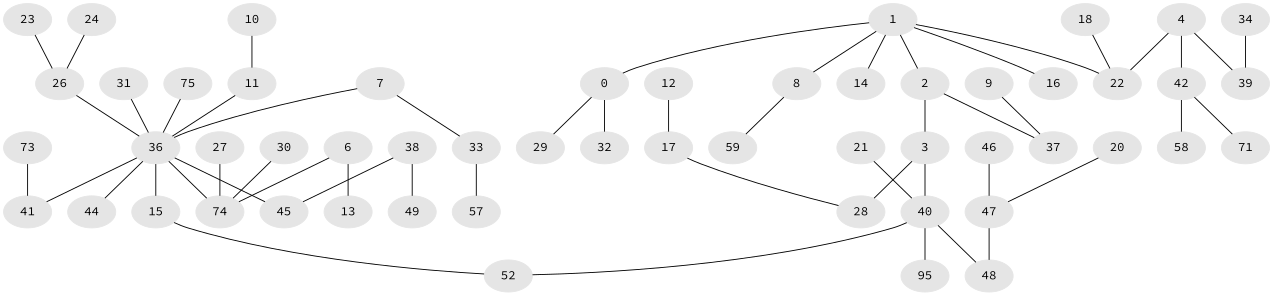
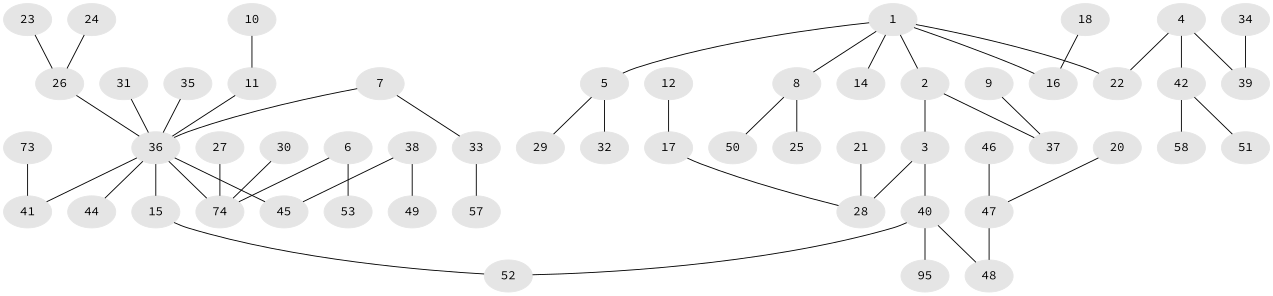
edge "18" -- "22": now "18" -- "16"
node "75": label "75" -> "35"
node "0": label "0" -> "5"
node "59": label "59" -> "50"
node "25": added
node "71": label "71" -> "51"
edge "21" -- "40": now "21" -- "28"
node "13": label "13" -> "53"
